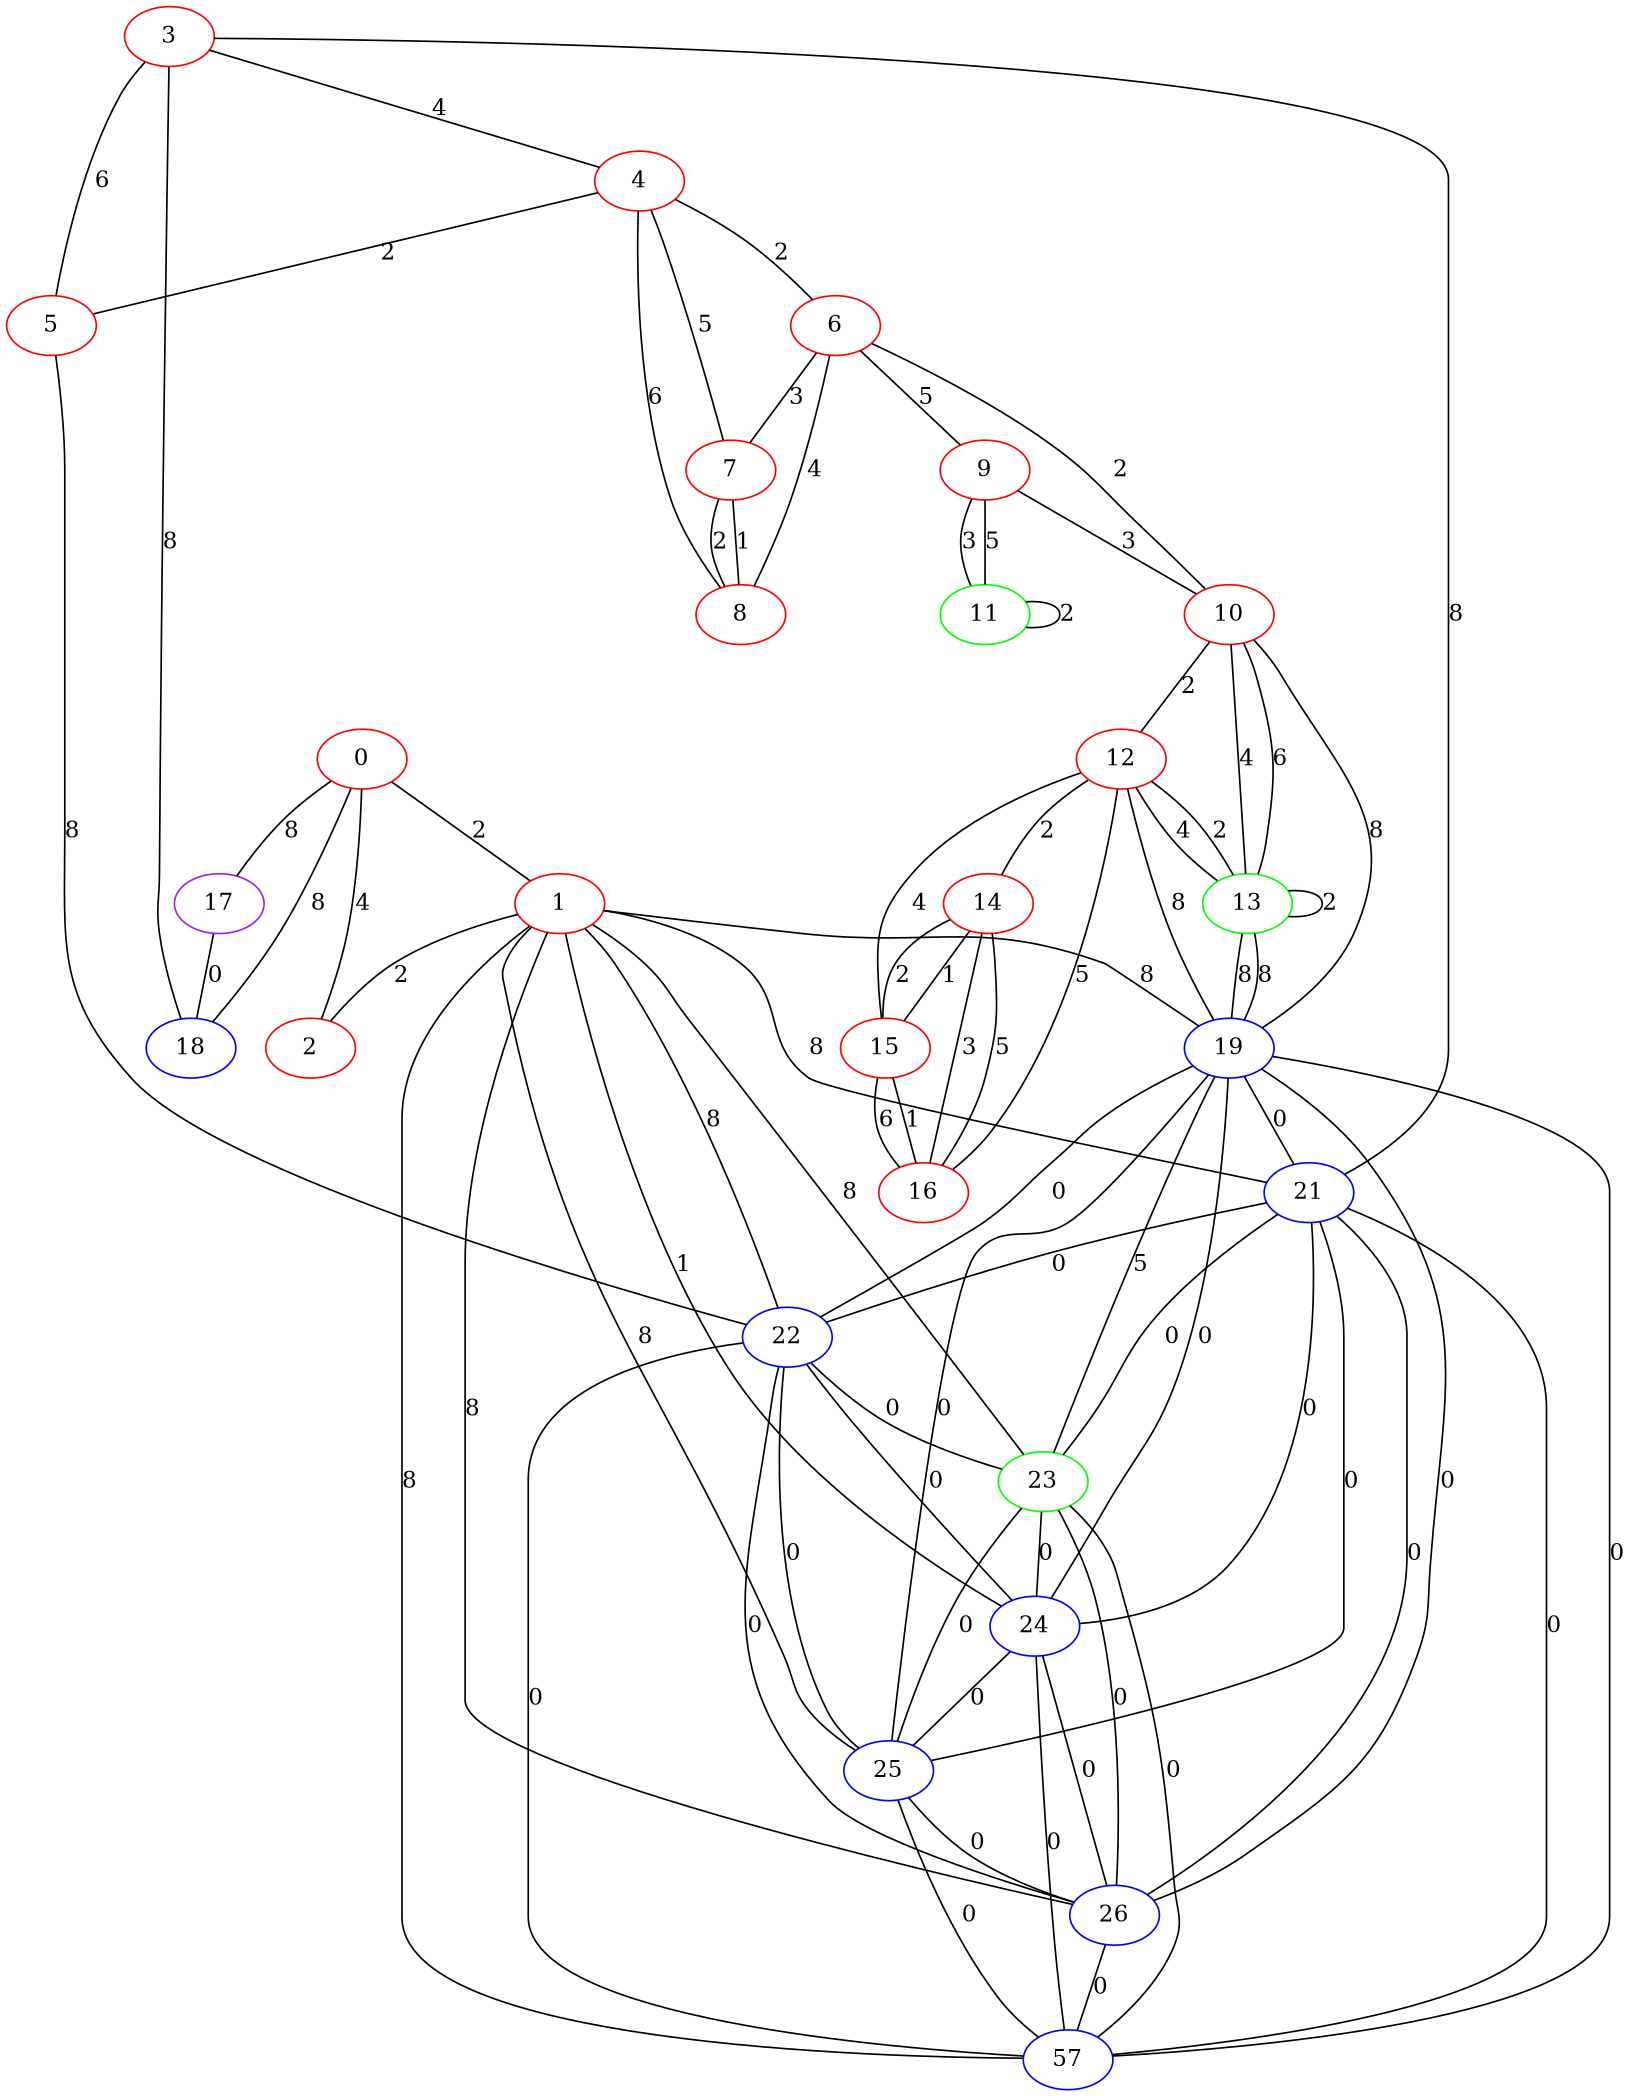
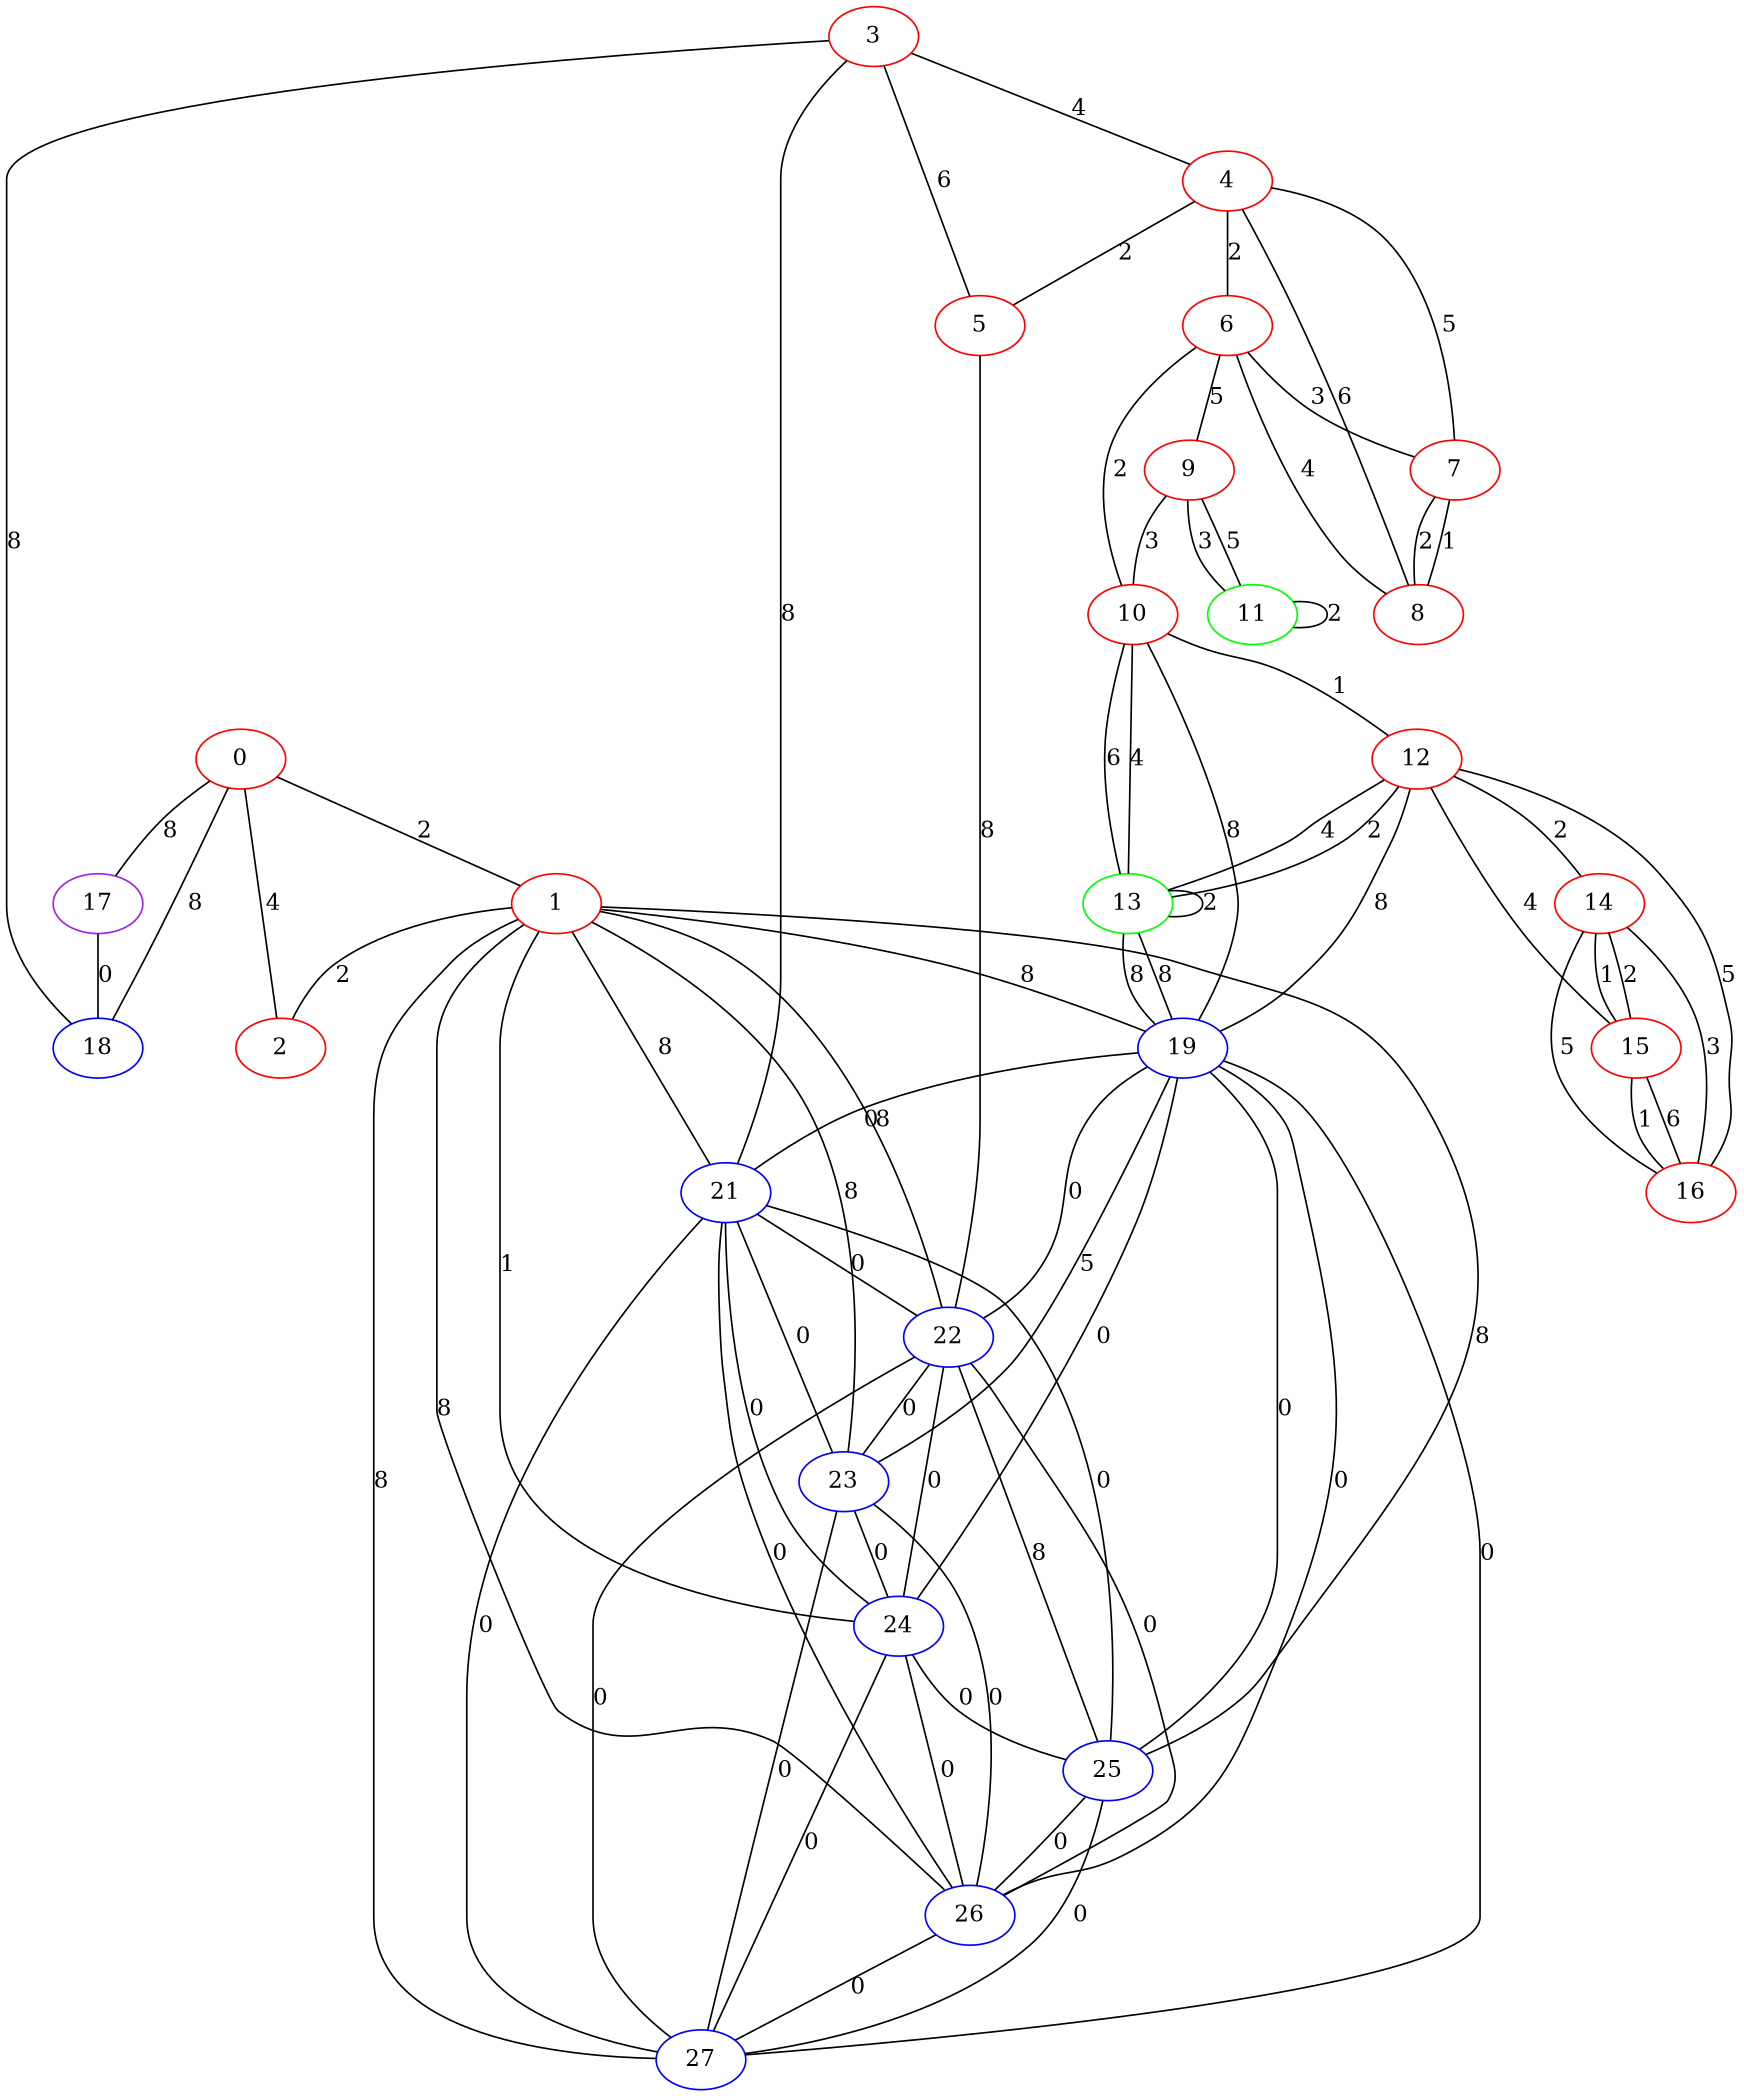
edge "10" -- "12": label "2" -> "1"
node "23": color green -> blue
edge "22" -- "25": label "0" -> "8"
edge "23" -- "25": removed, label "0"
node "57": label "57" -> "27"
